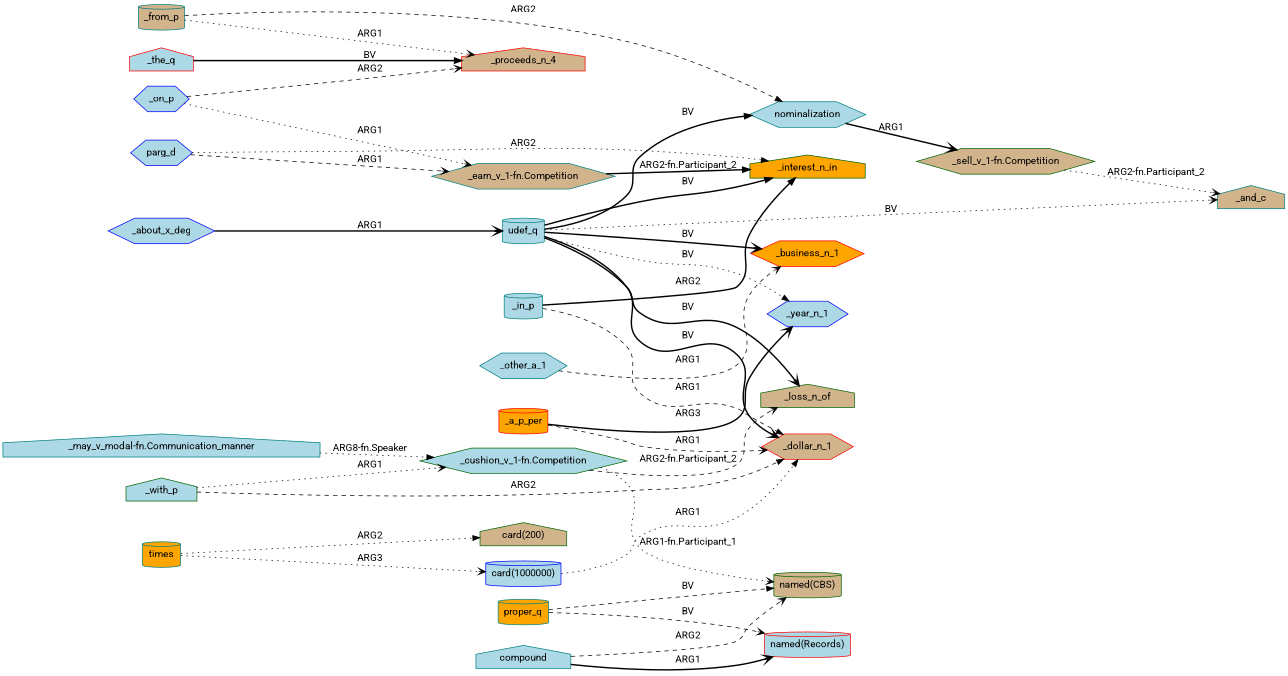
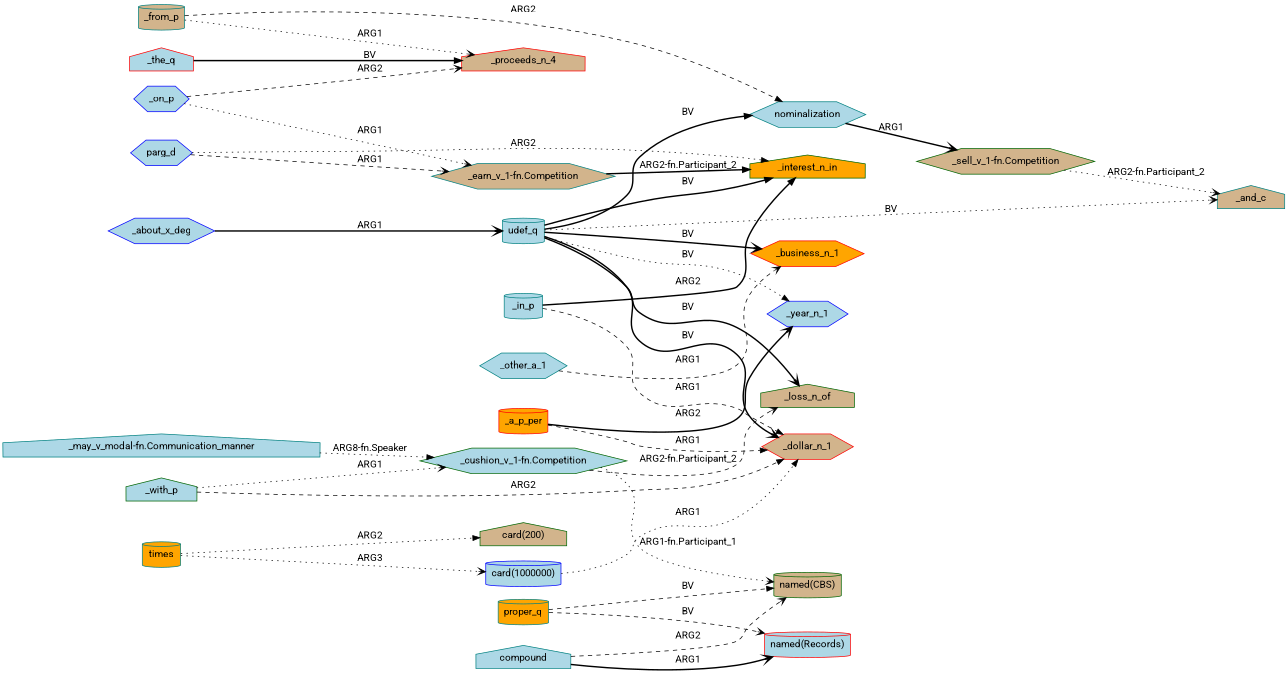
edge "_a_p_per" -> "_year_n_1": label "ARG3" -> "ARG2"
edge "_a_p_per" -> "_dollar_n_1": arrowhead vee -> normal
